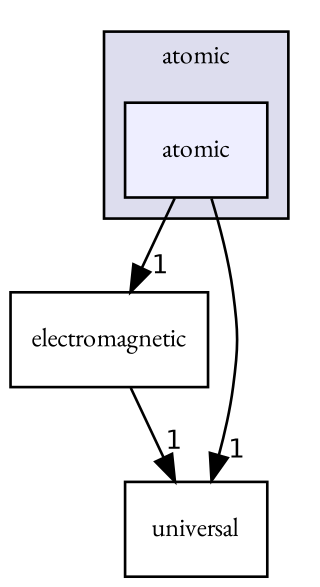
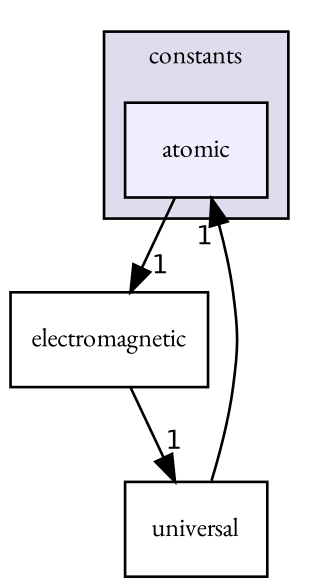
cluster "atomic": label "atomic" -> "constants"
edge "atomic" -> "universal": reversed
